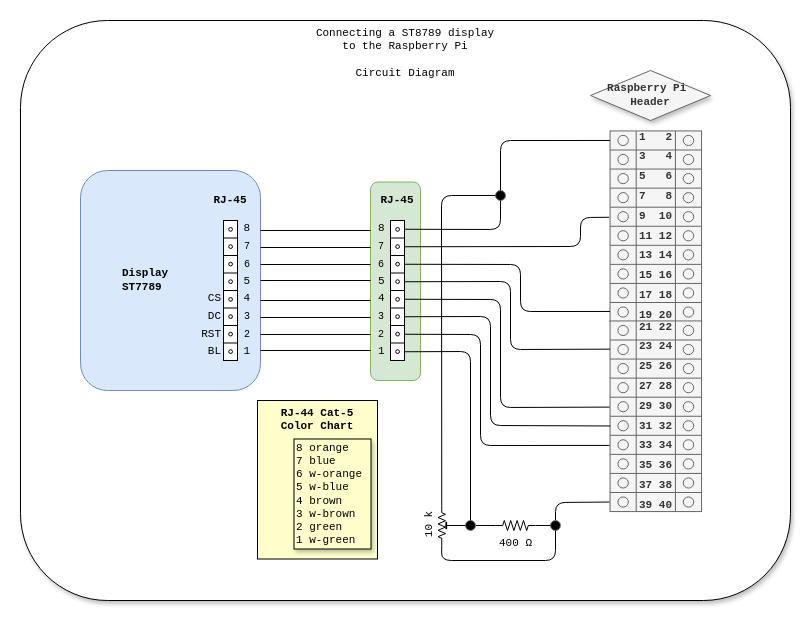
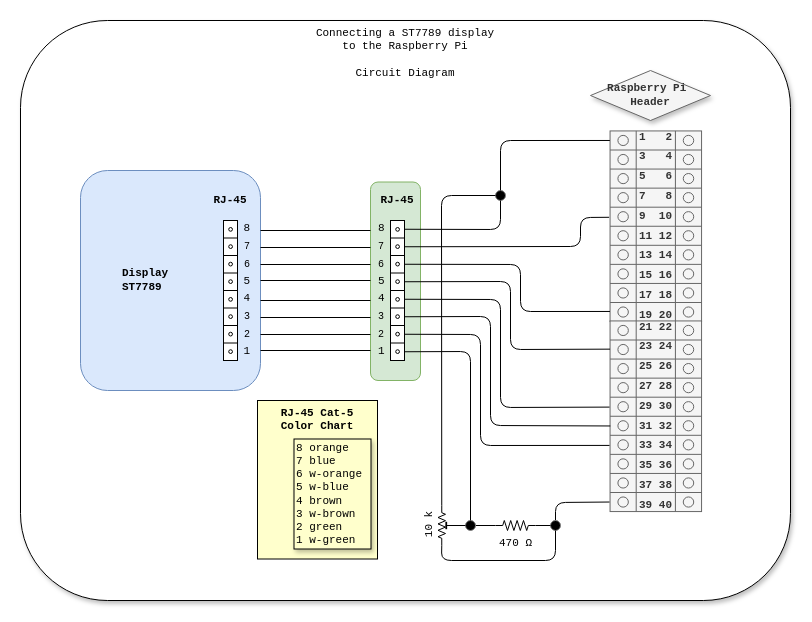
node "Connecting a ST8789 display to the Raspberry Pi Circuit Diagram": label "Connecting a ST8789 display to the Raspberry Pi Circuit Diagram" -> "Connecting a ST7789 display to the Raspberry Pi Circuit Diagram"
node "CS DC RST BL": removed
node "RJ-44 Cat-5 Color Chart": label "RJ-44 Cat-5 Color Chart" -> "RJ-45 Cat-5 Color Chart"
node "400 Ω": label "400 Ω" -> "470 Ω"
